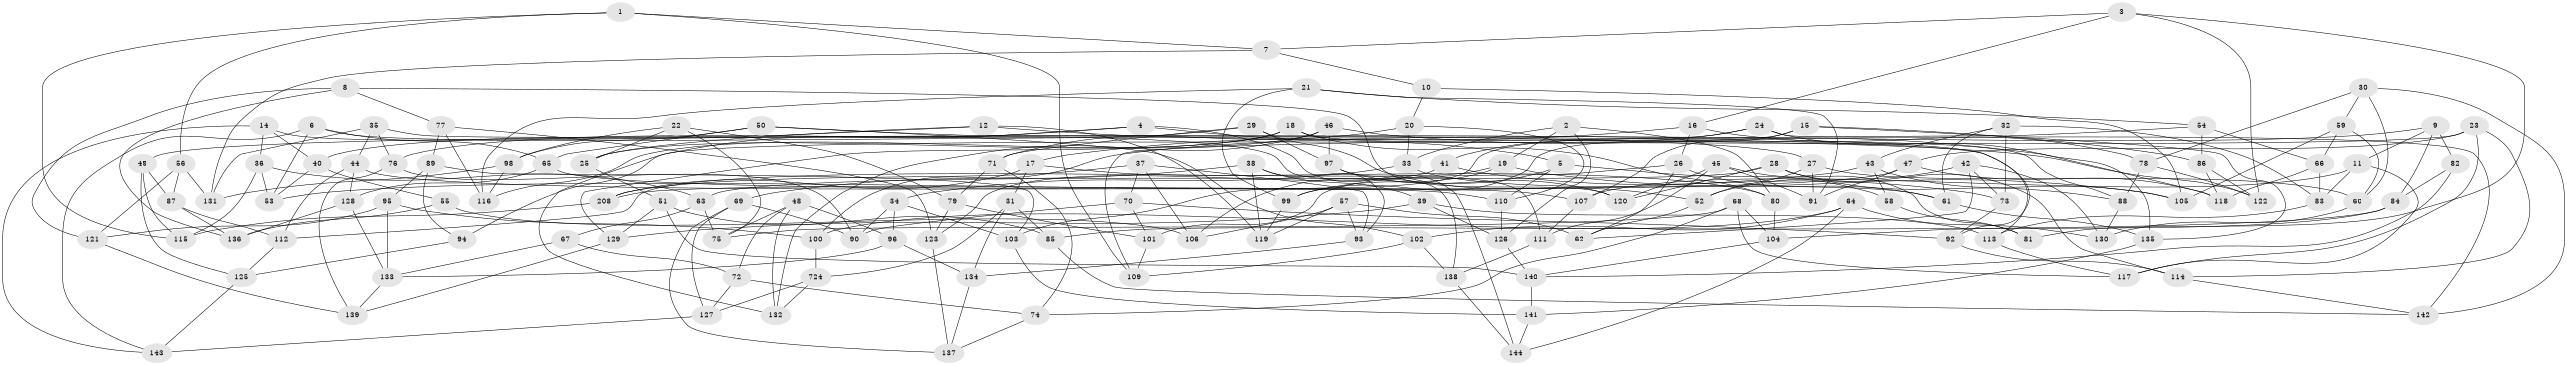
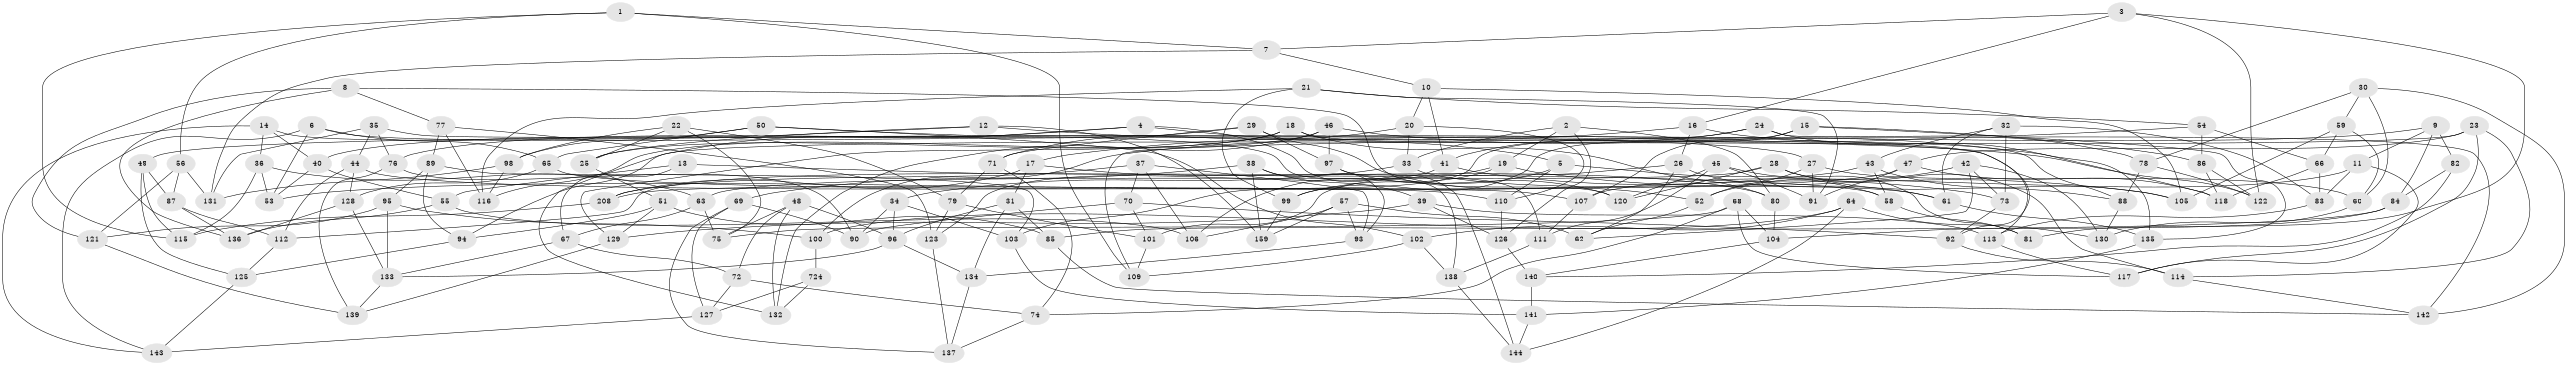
edge "10" -- "41": added
node "13": added
node "119": label "119" -> "159"
edge "31" -- "724": now "31" -- "96"
edge "51" -- "140": now "51" -- "94"
